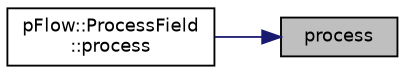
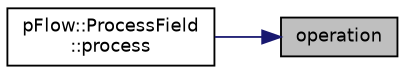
node "process": label "process" -> "operation"
